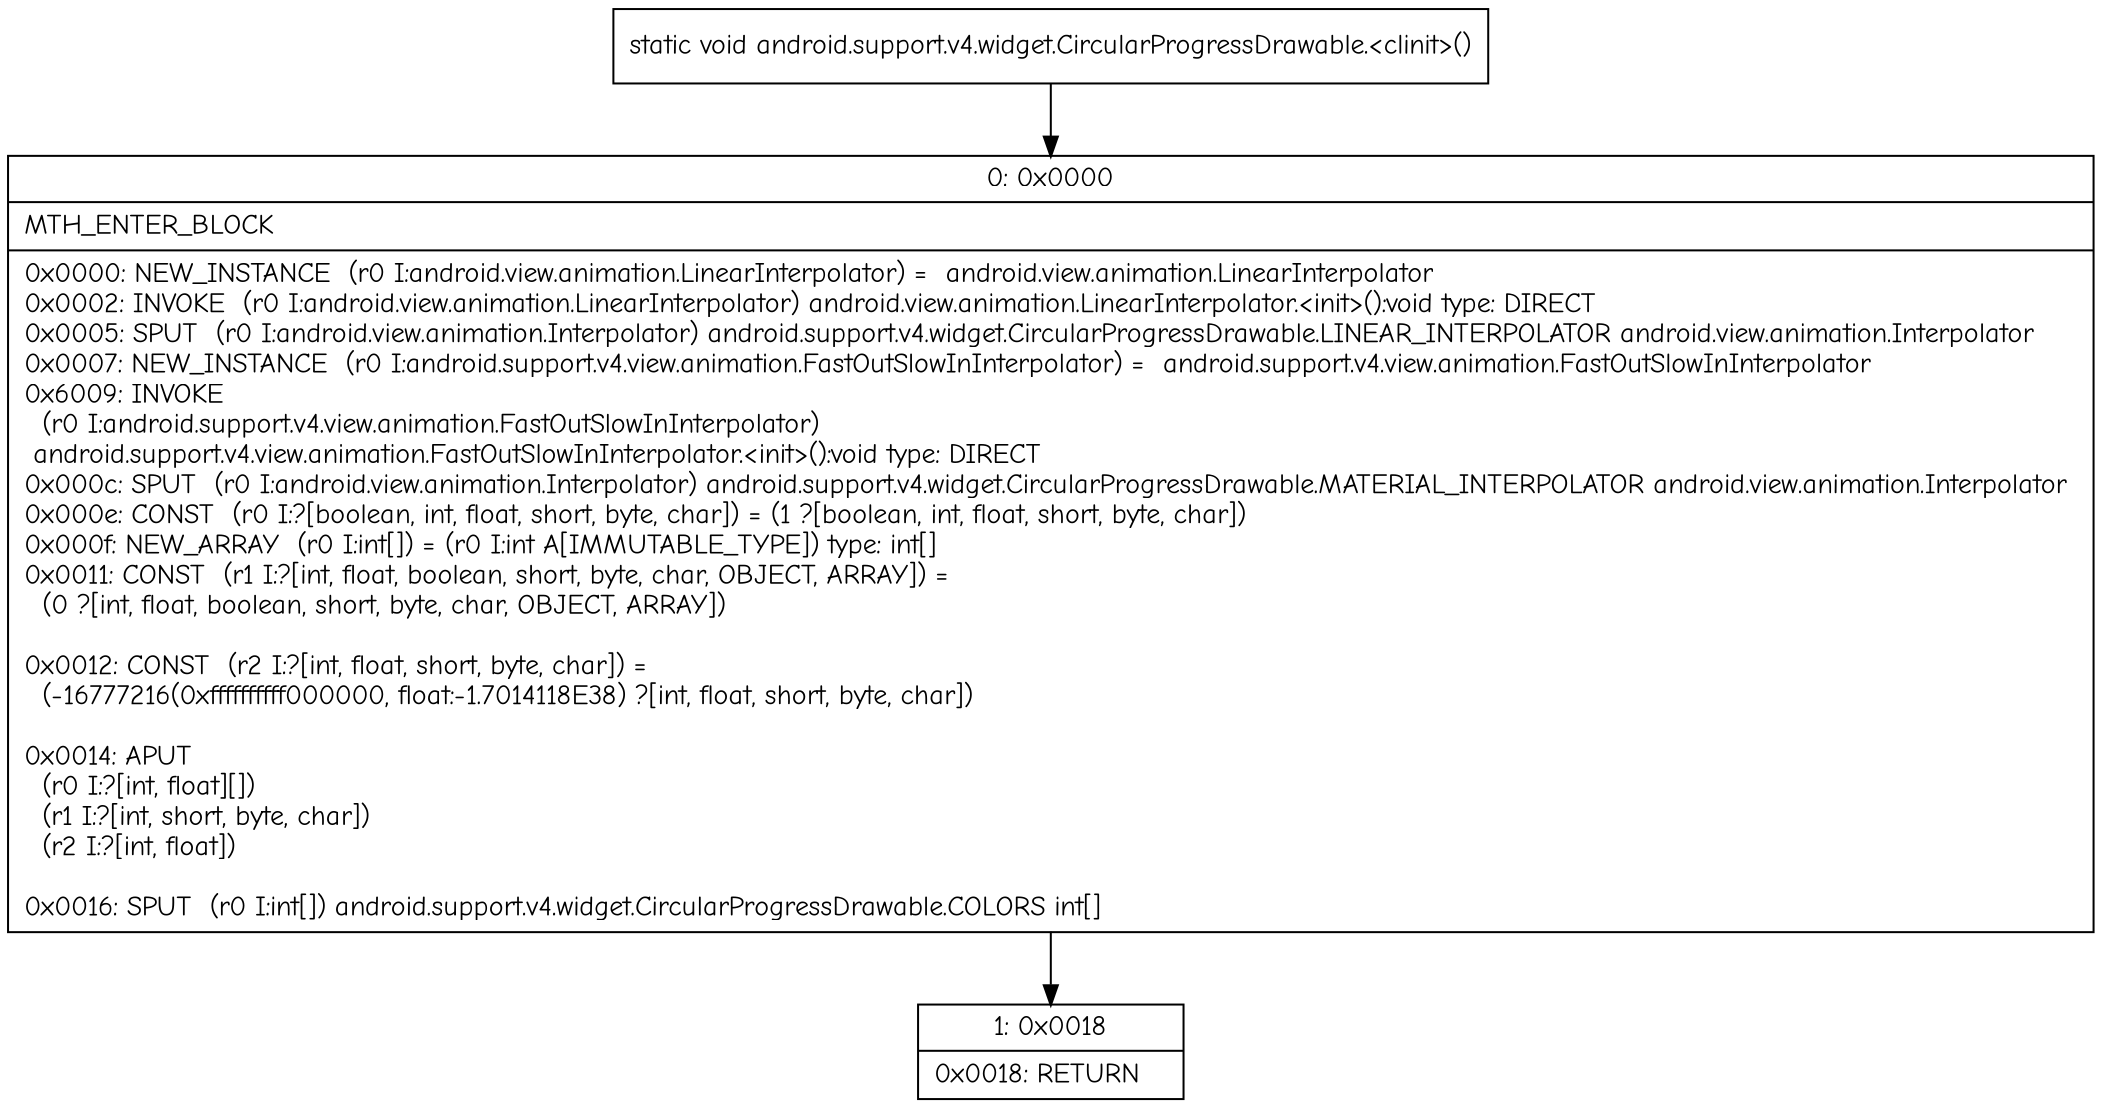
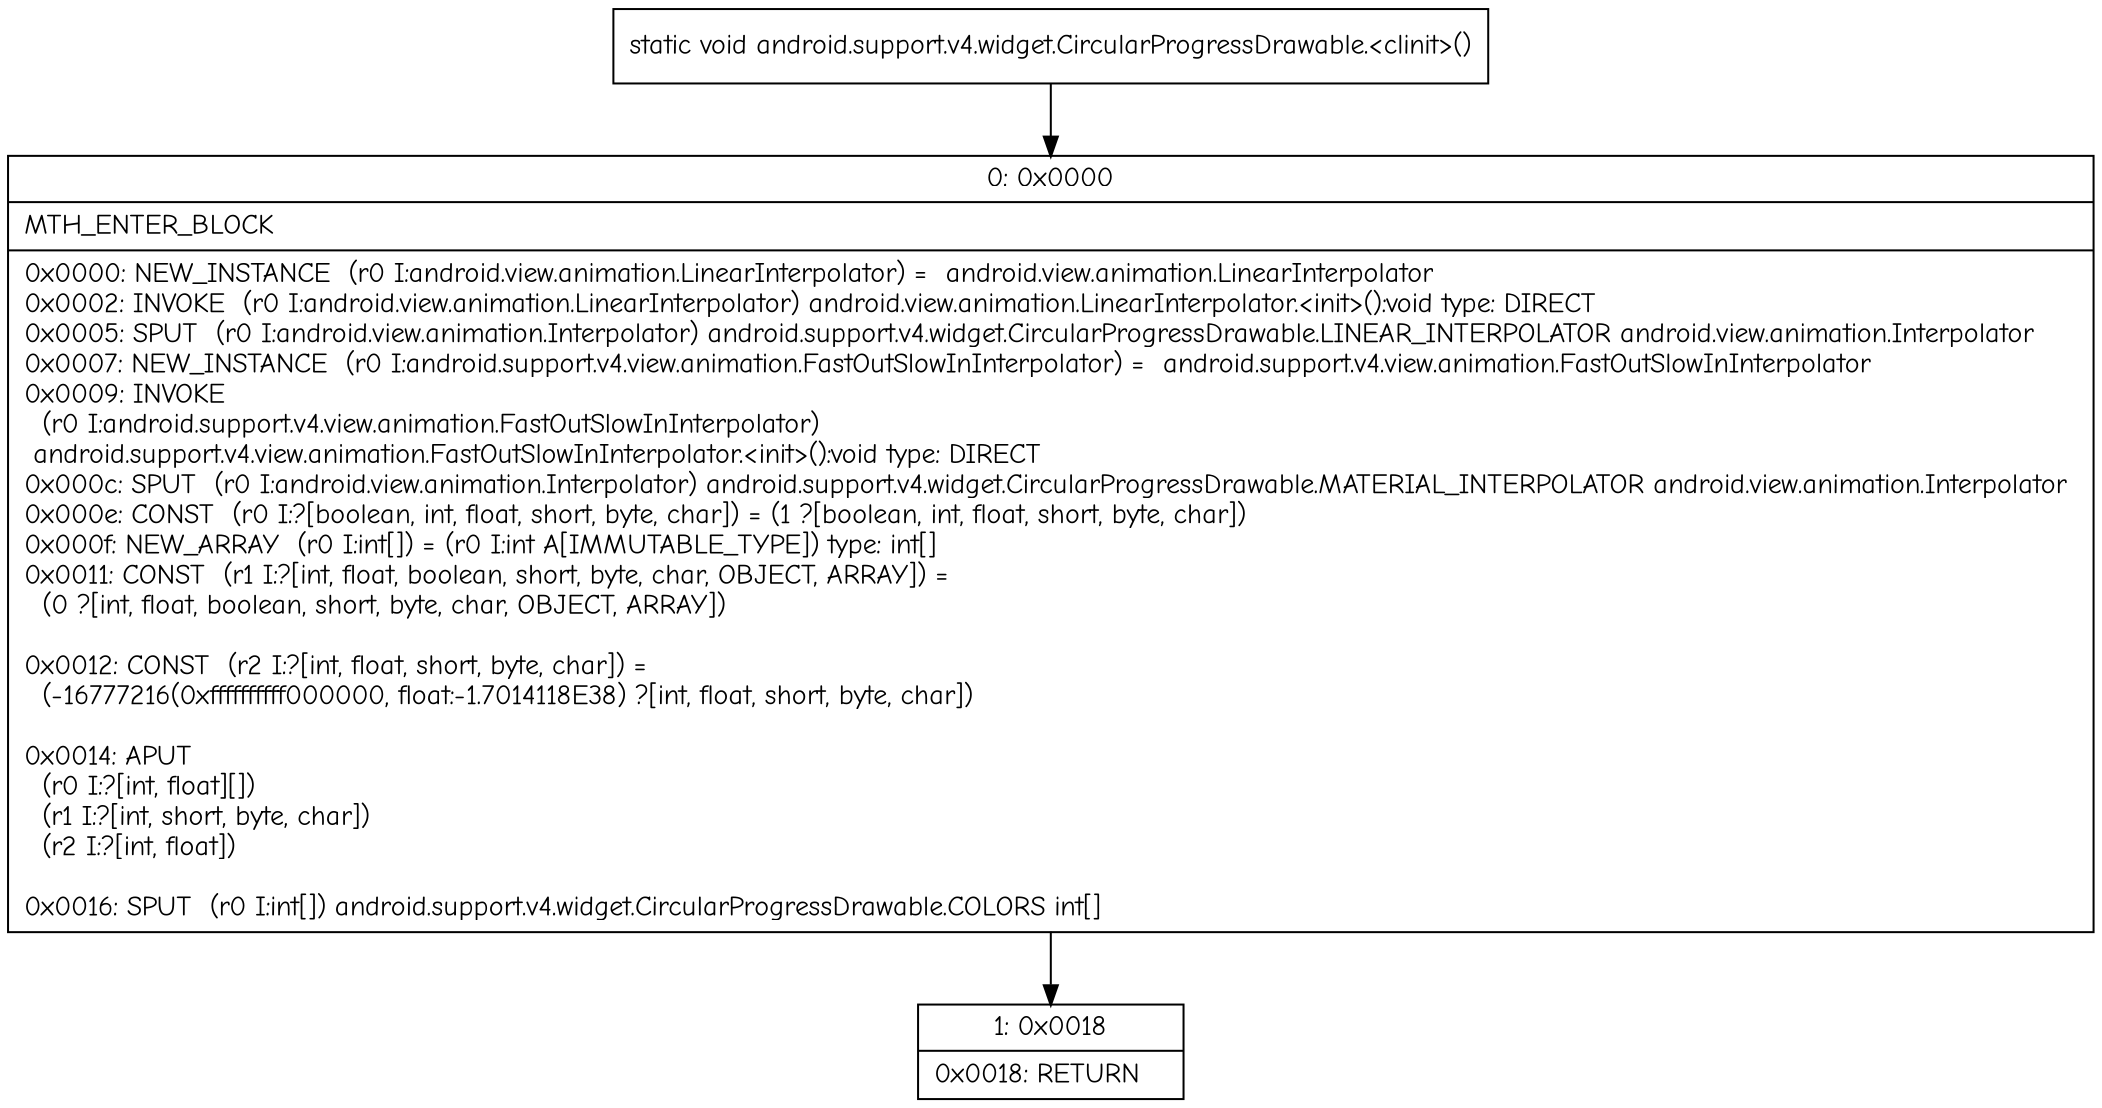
node "0: 0x0000": text "0x6009: INVOKE" -> "0x0009: INVOKE"
